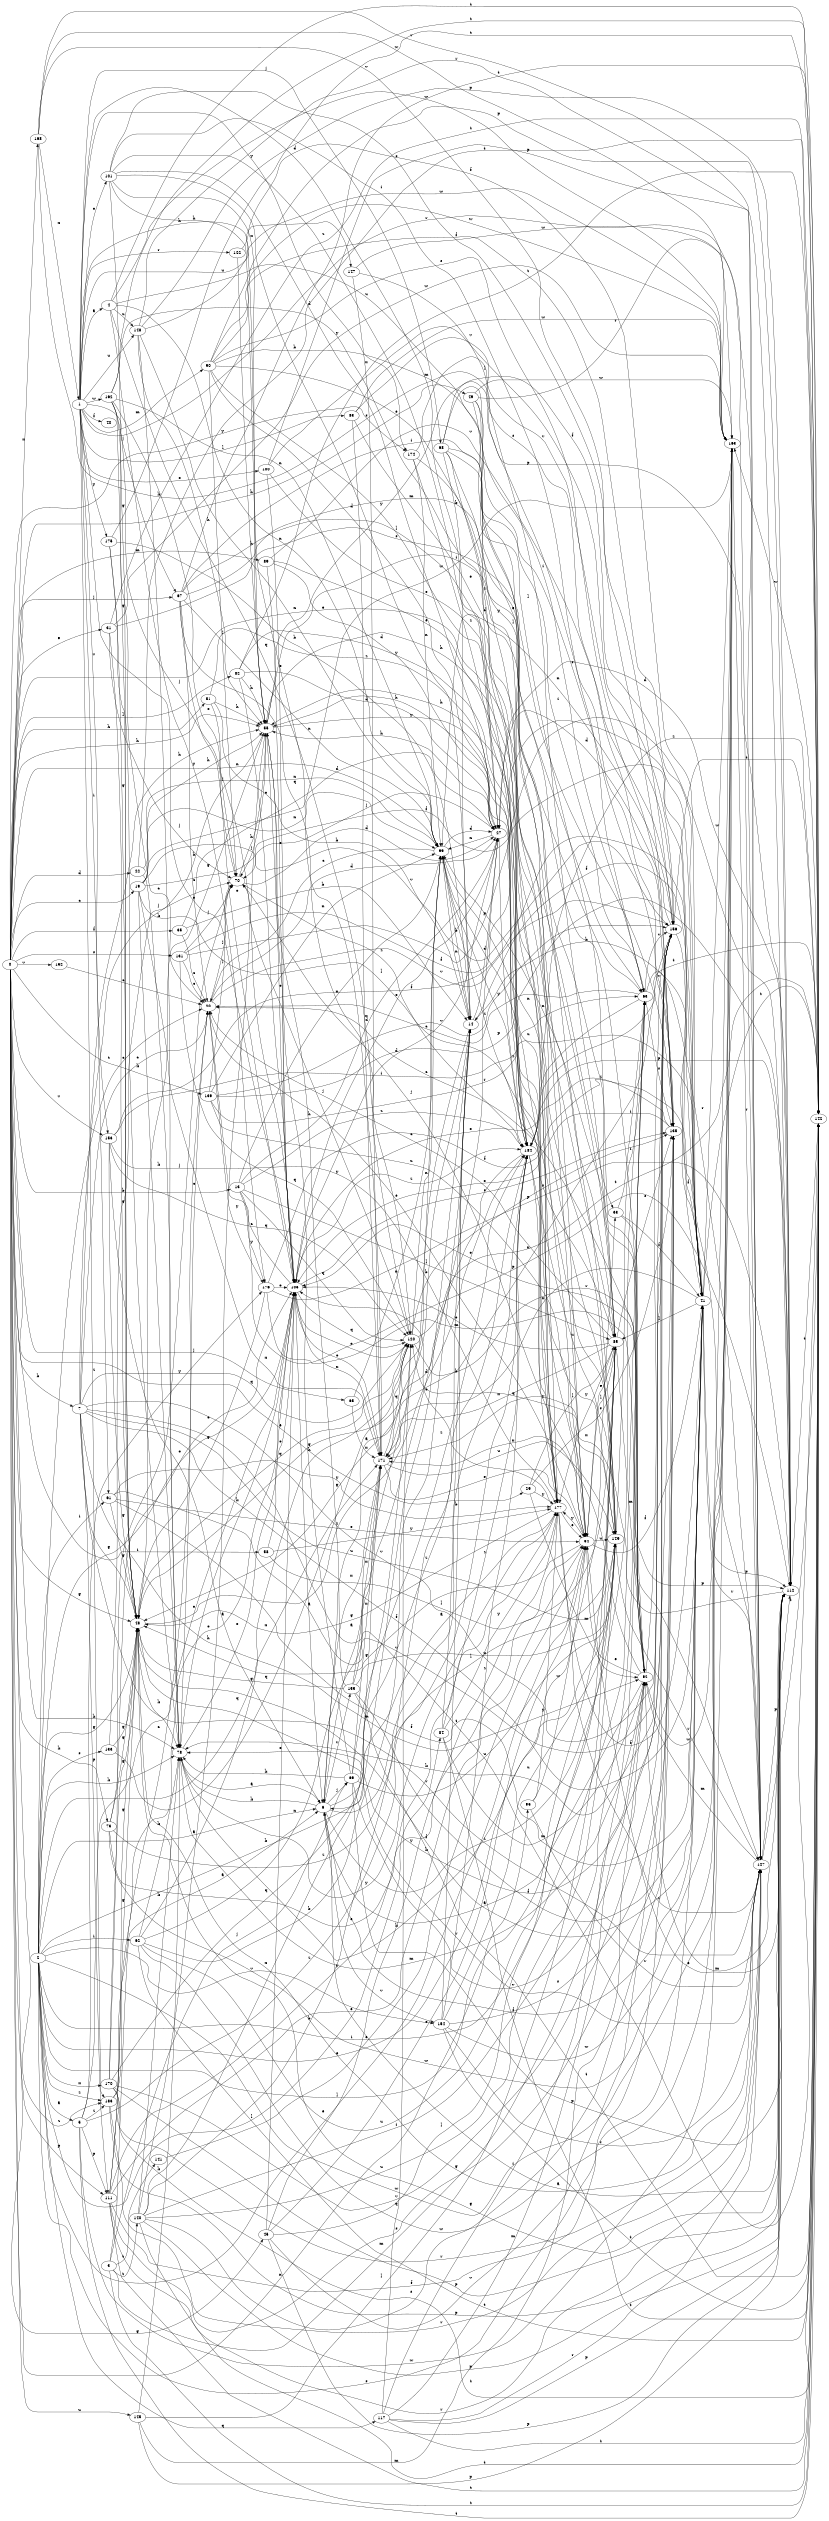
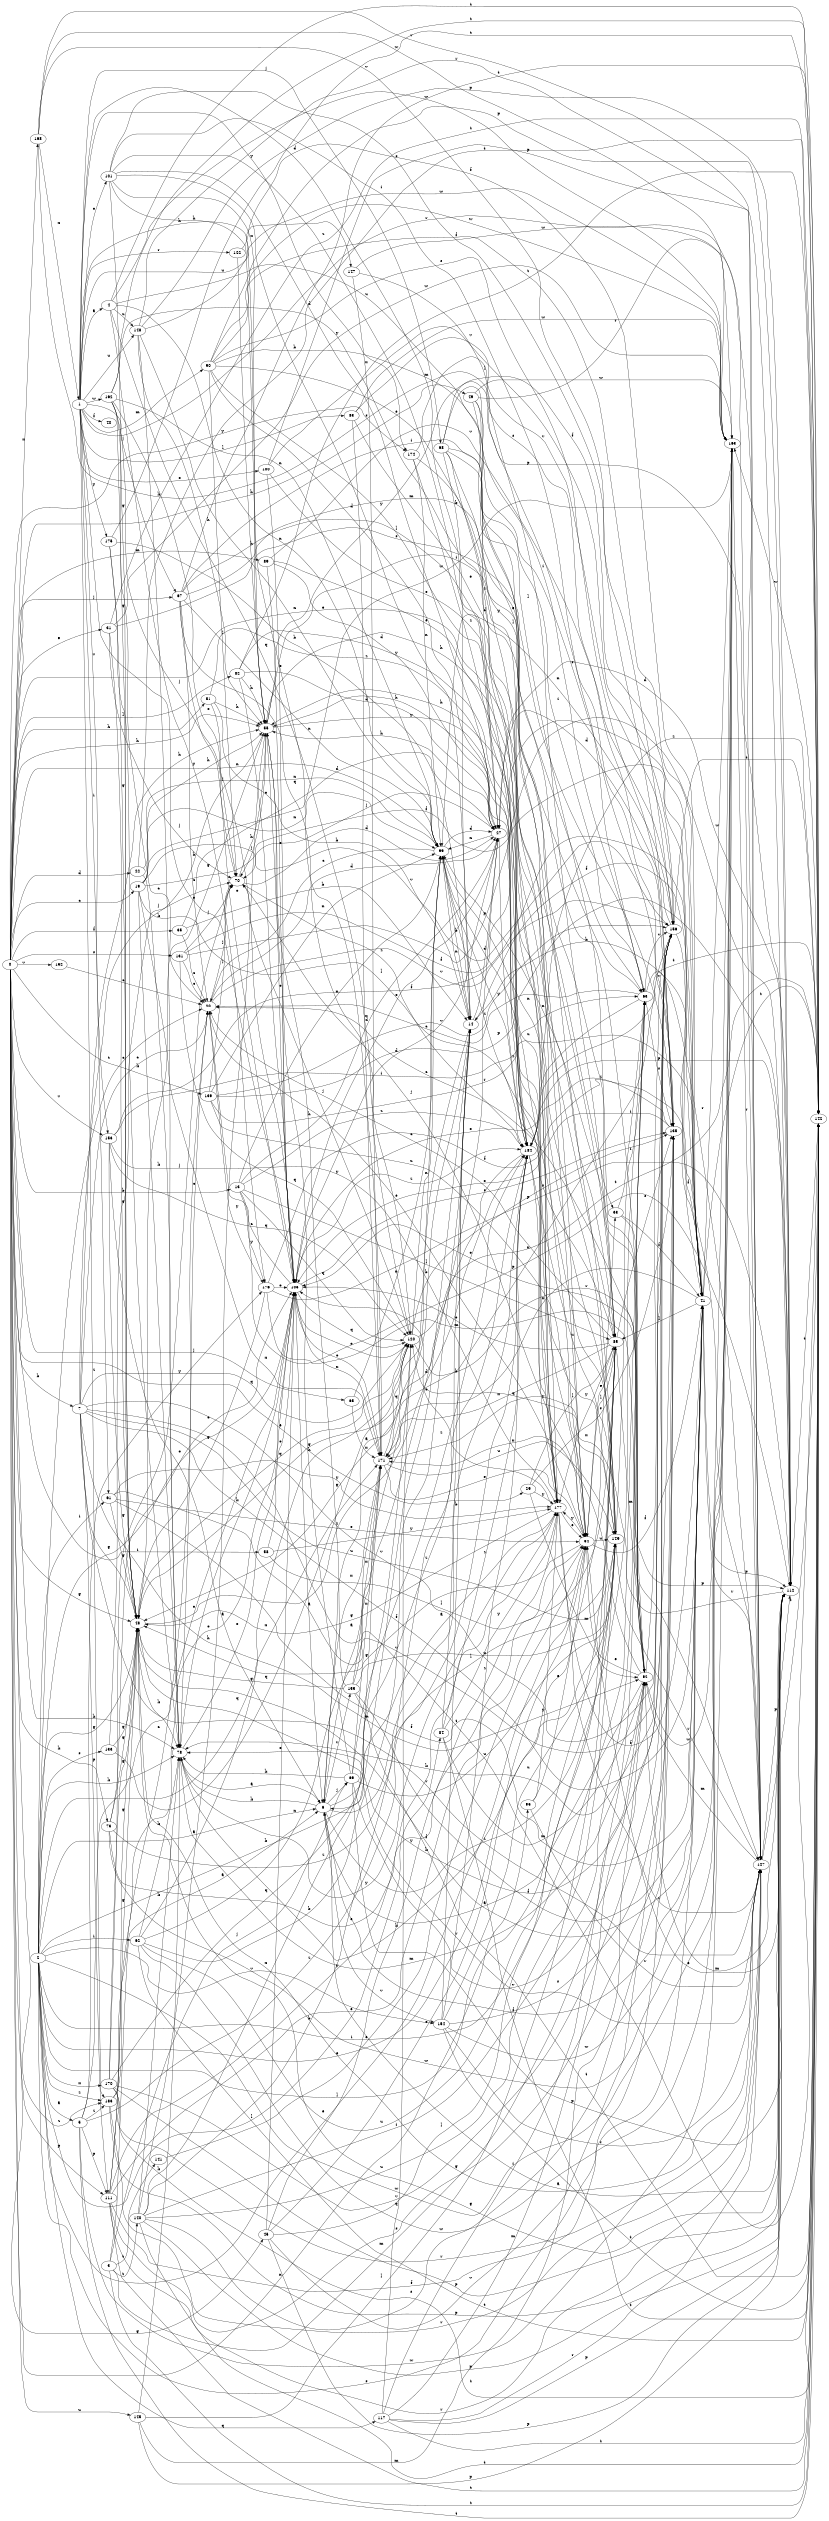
edge "95" -> "34": label "w" -> "e"
